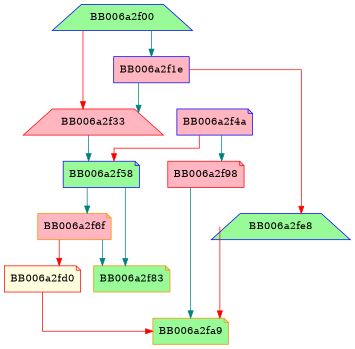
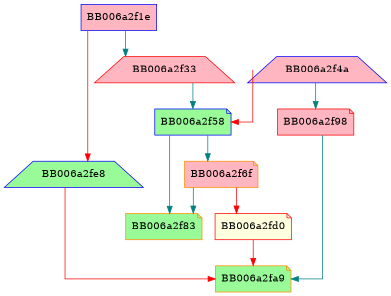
node "BB006a2f00": removed
node "BB006a2f4a": shape note -> trapezium
